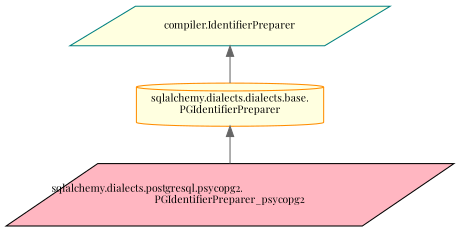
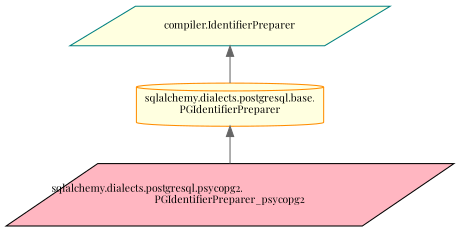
node "sqlalchemy.dialects.dialects.base. PGIdentifierPreparer": label "sqlalchemy.dialects.dialects.base. PGIdentifierPreparer" -> "sqlalchemy.dialects.postgresql.base. PGIdentifierPreparer"
